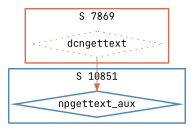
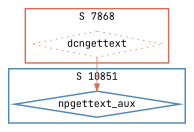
cluster "S 7869": label "S 7869" -> "S 7868"
